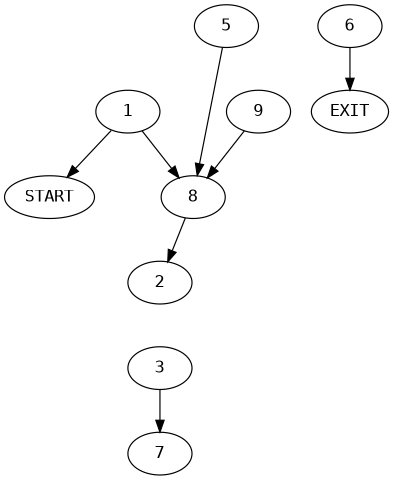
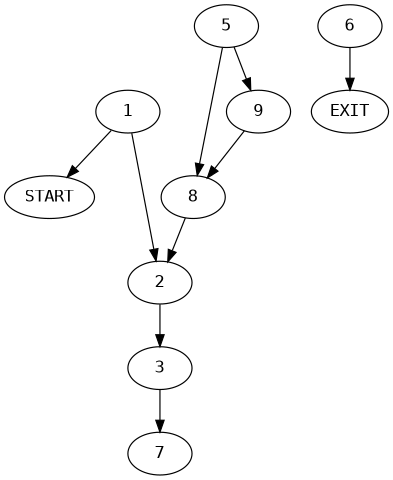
edge "5" -> "9": added
edge "1" -> "8": now "1" -> "2"
edge "2" -> "3": added
